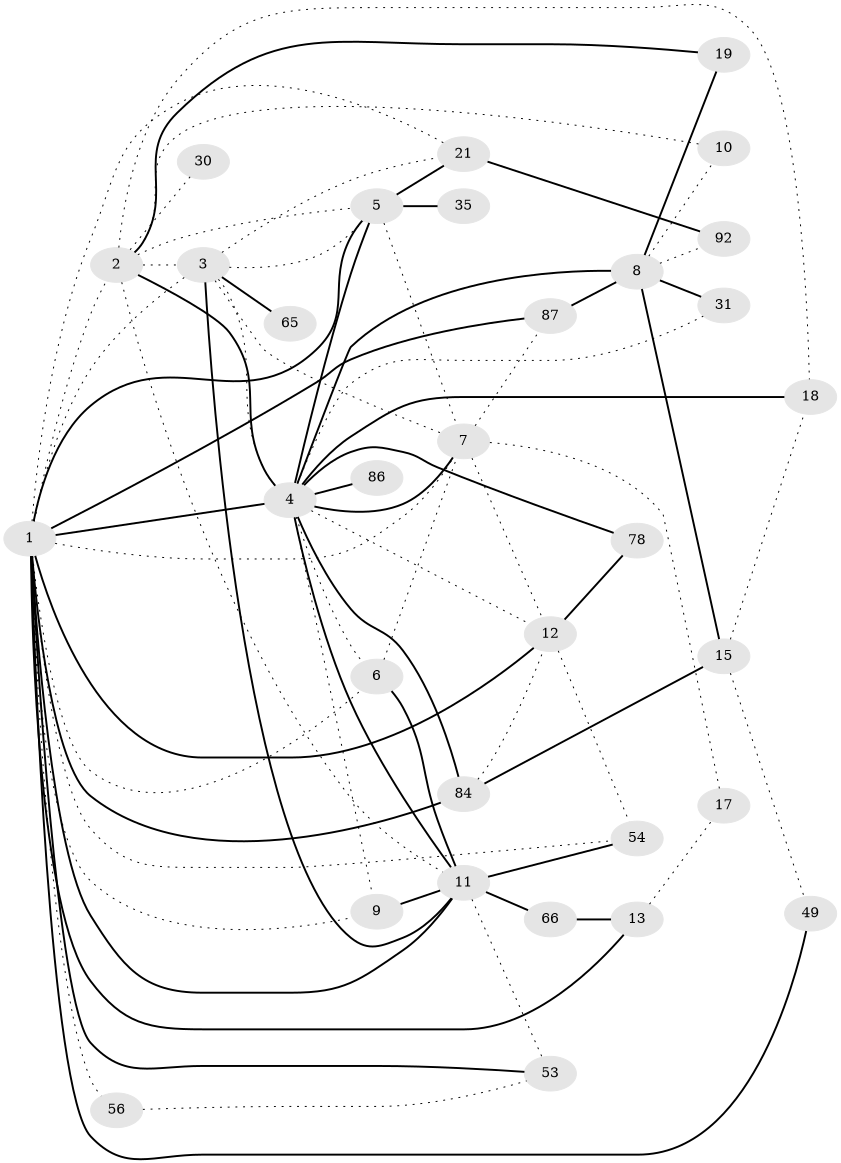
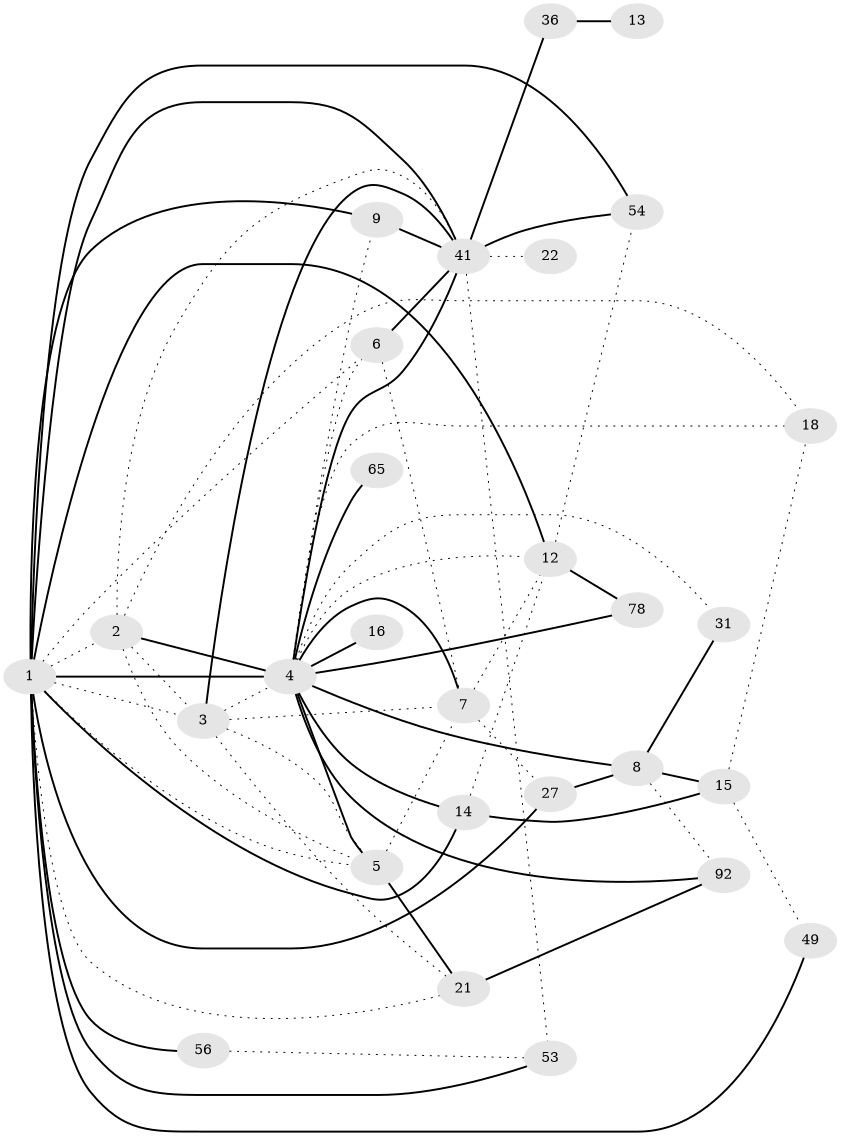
node "19": removed
node "10": removed
node "30": removed
node "35": removed
node "22": added
edge "3" -- "65": now "4" -- "65"
node "87": label "87" -> "27"
edge "5" -- "1": style bold -> dotted
edge "18" -- "4": style bold -> dotted
node "86": label "86" -> "16"
edge "7" -- "1": removed
node "84": label "84" -> "14"
node "17": removed
edge "1" -- "56": style dotted -> bold
edge "4" -- "92": added
edge "1" -- "54": style dotted -> bold
edge "1" -- "9": style dotted -> bold
node "11": label "11" -> "41"
node "66": label "66" -> "36"
edge "1" -- "13": removed
